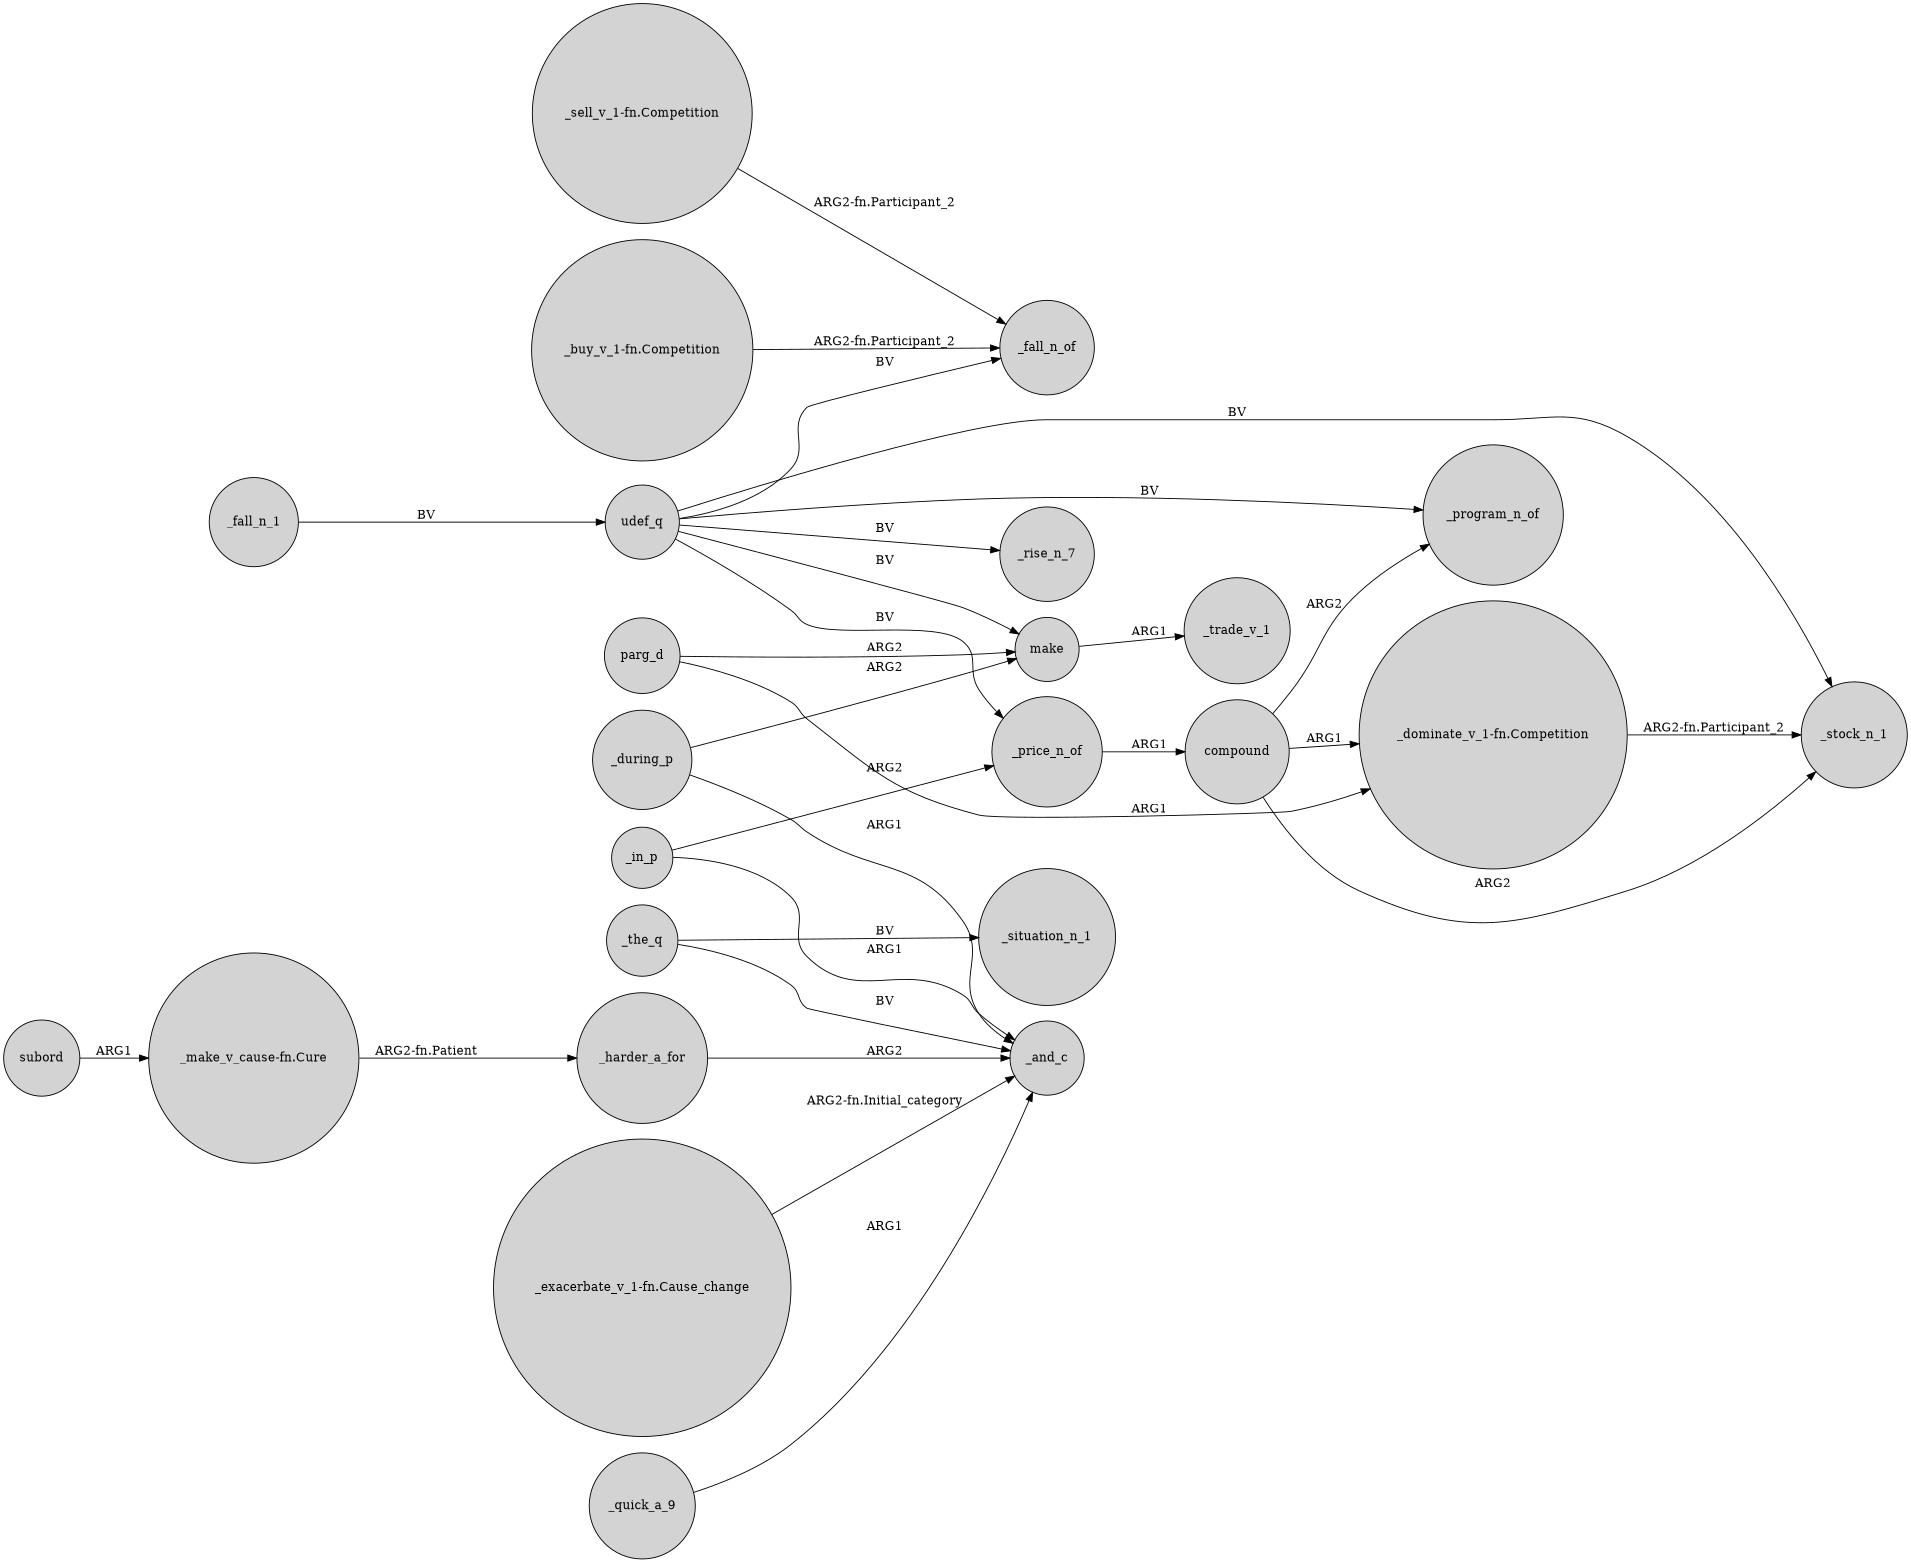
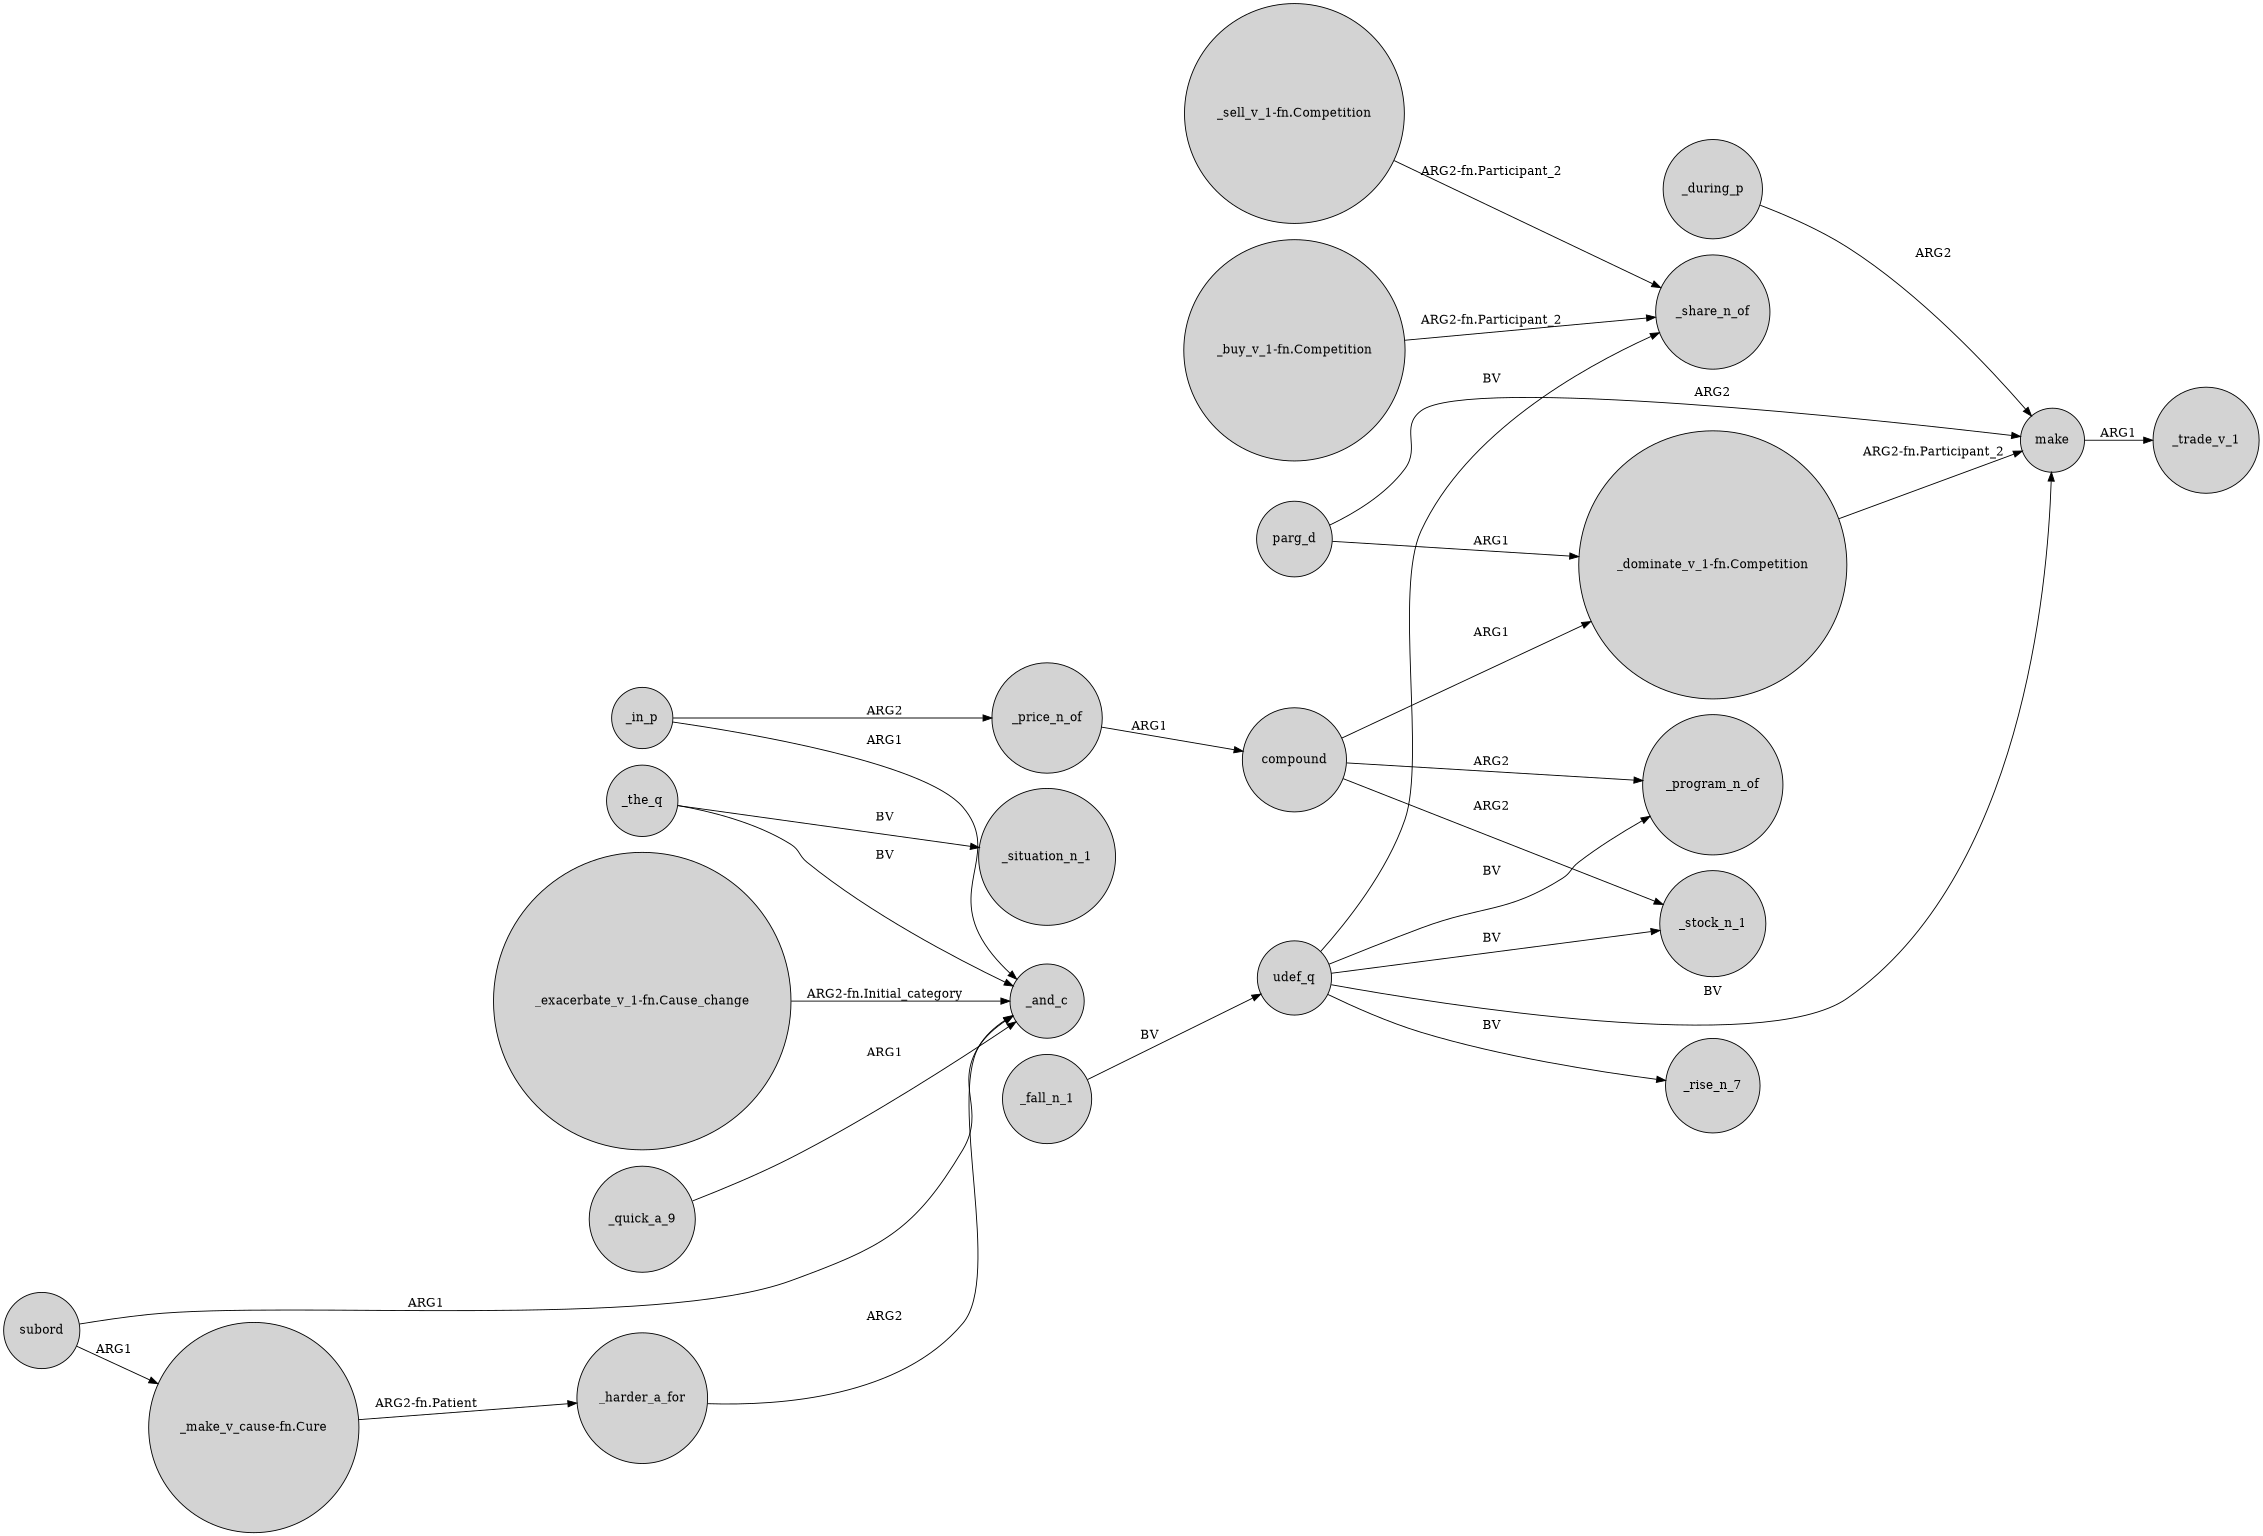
node "_fall_n_of": label "_fall_n_of" -> "_share_n_of"
edge "udef_q" -> "_price_n_of": removed, label "BV"
edge "_dominate_v_1-fn.Competition" -> "_stock_n_1": now "_dominate_v_1-fn.Competition" -> "make"
edge "_during_p" -> "_and_c": now "subord" -> "_and_c"
